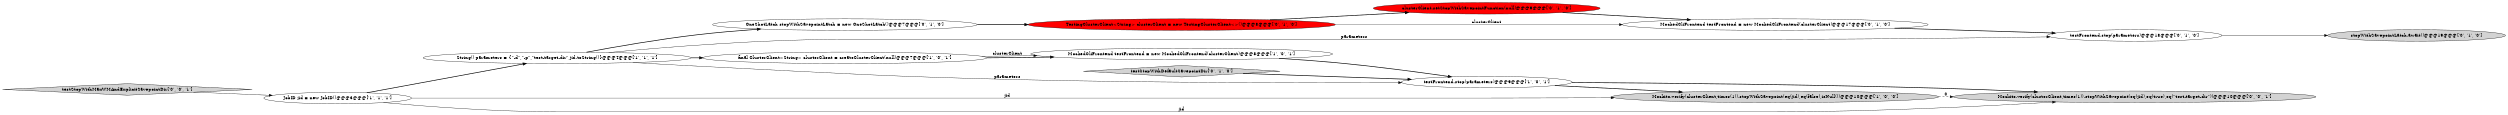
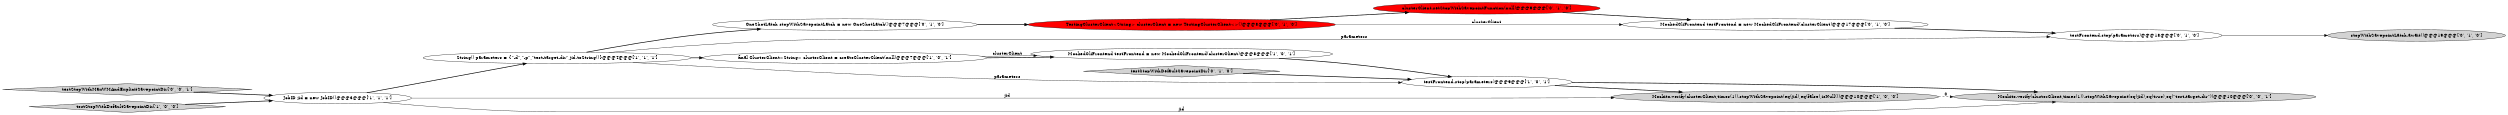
edge "testStopWithMaxWMAndExplicitSavepointDir['0', '0', '1']" -> "JobID jid = new JobID()@@@3@@@['1', '1', '1']": style solid -> bold
node "testStopWithDefaultSavepointDir['1', '0', '0']": added
